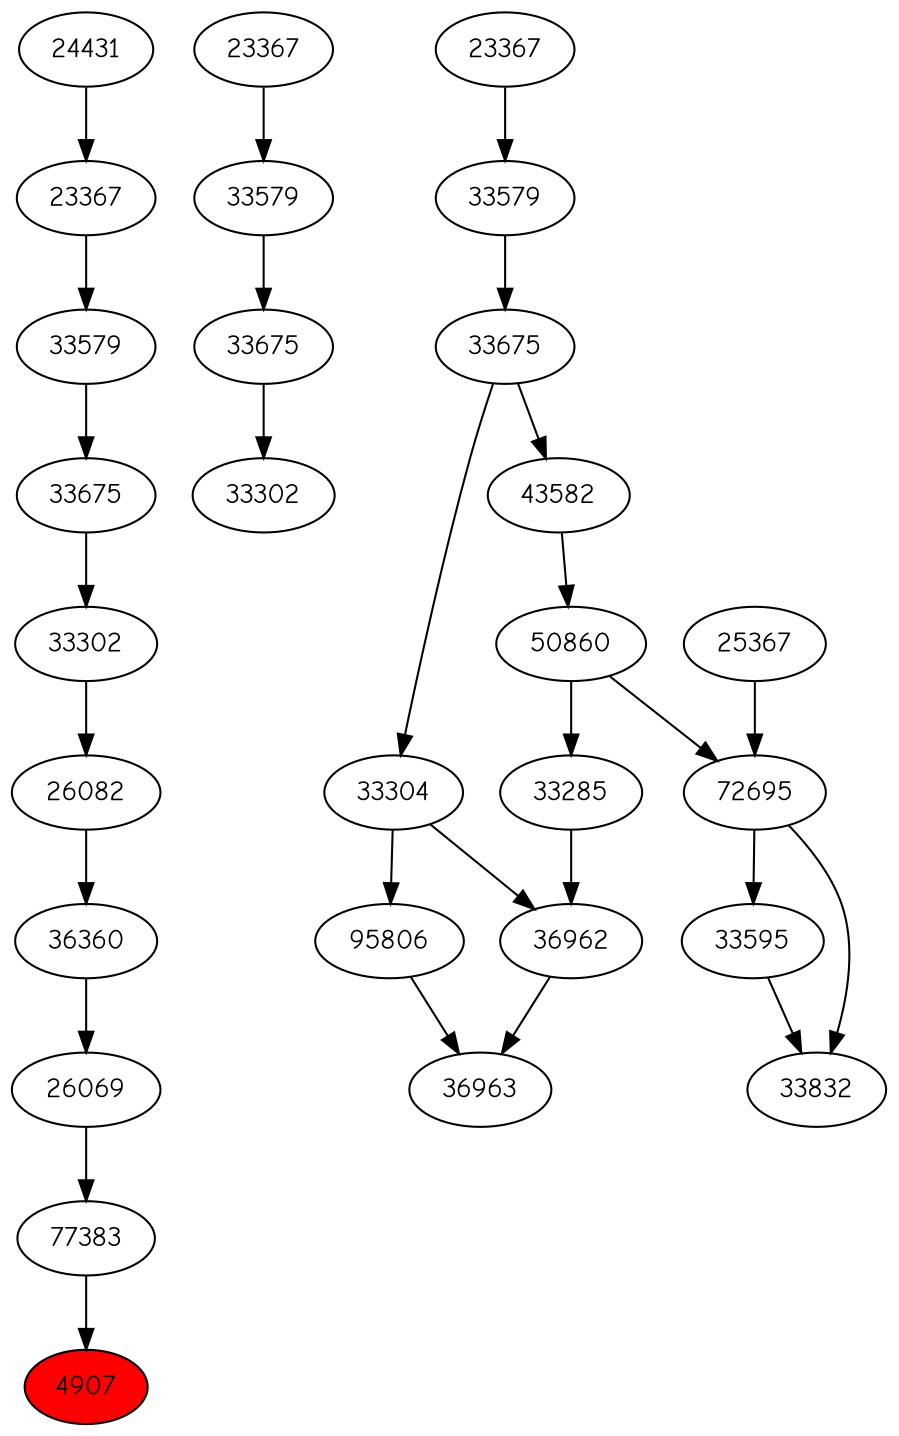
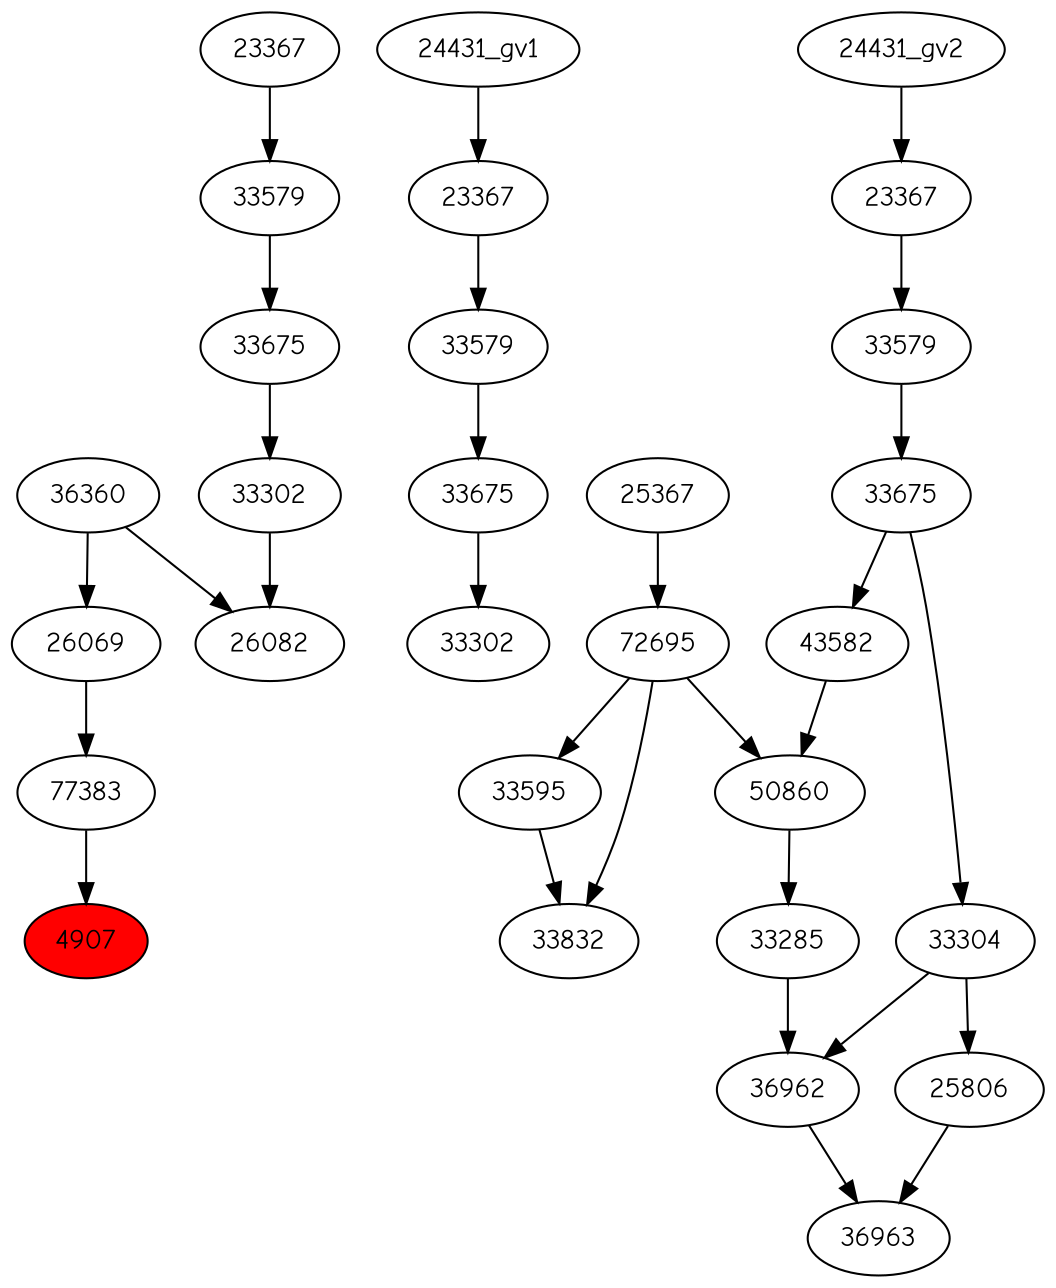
node "24431": removed
node "24431_gv1": added
node "24431_gv2": added
edge "50860" -> "72695": reversed
edge "26082" -> "36360": reversed
node "95806": label "95806" -> "25806"
